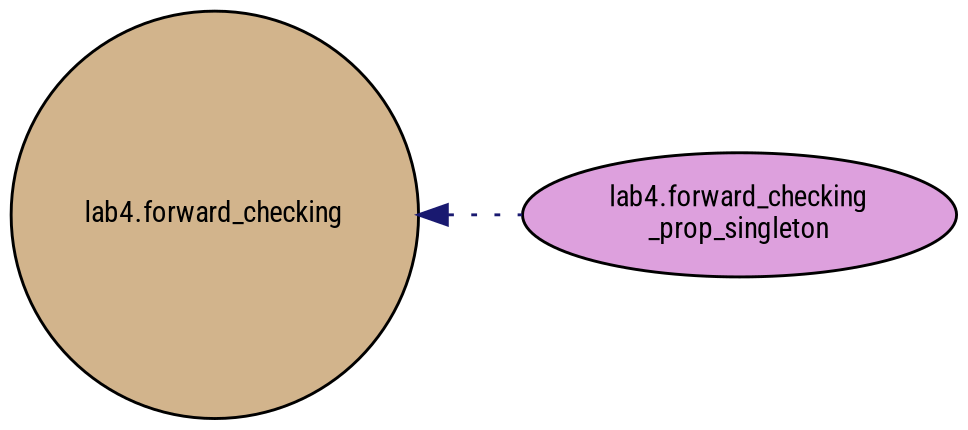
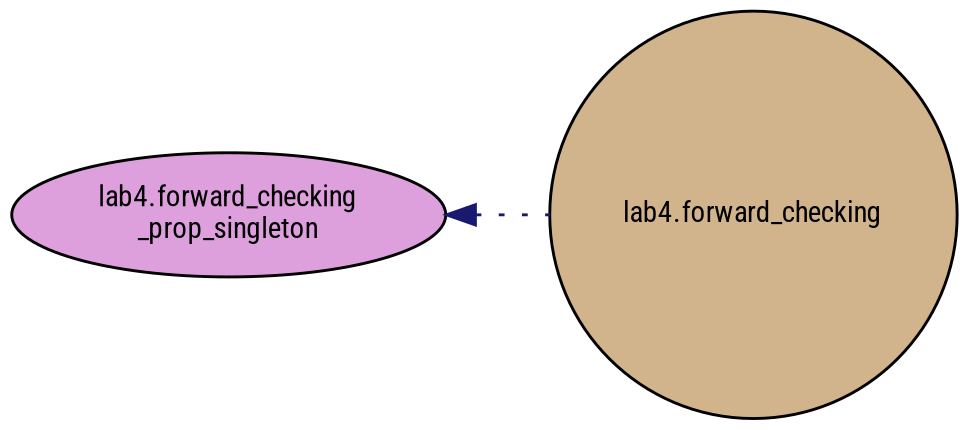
edge "lab4.forward_checking _prop_singleton" -> "lab4.forward_checking": reversed
